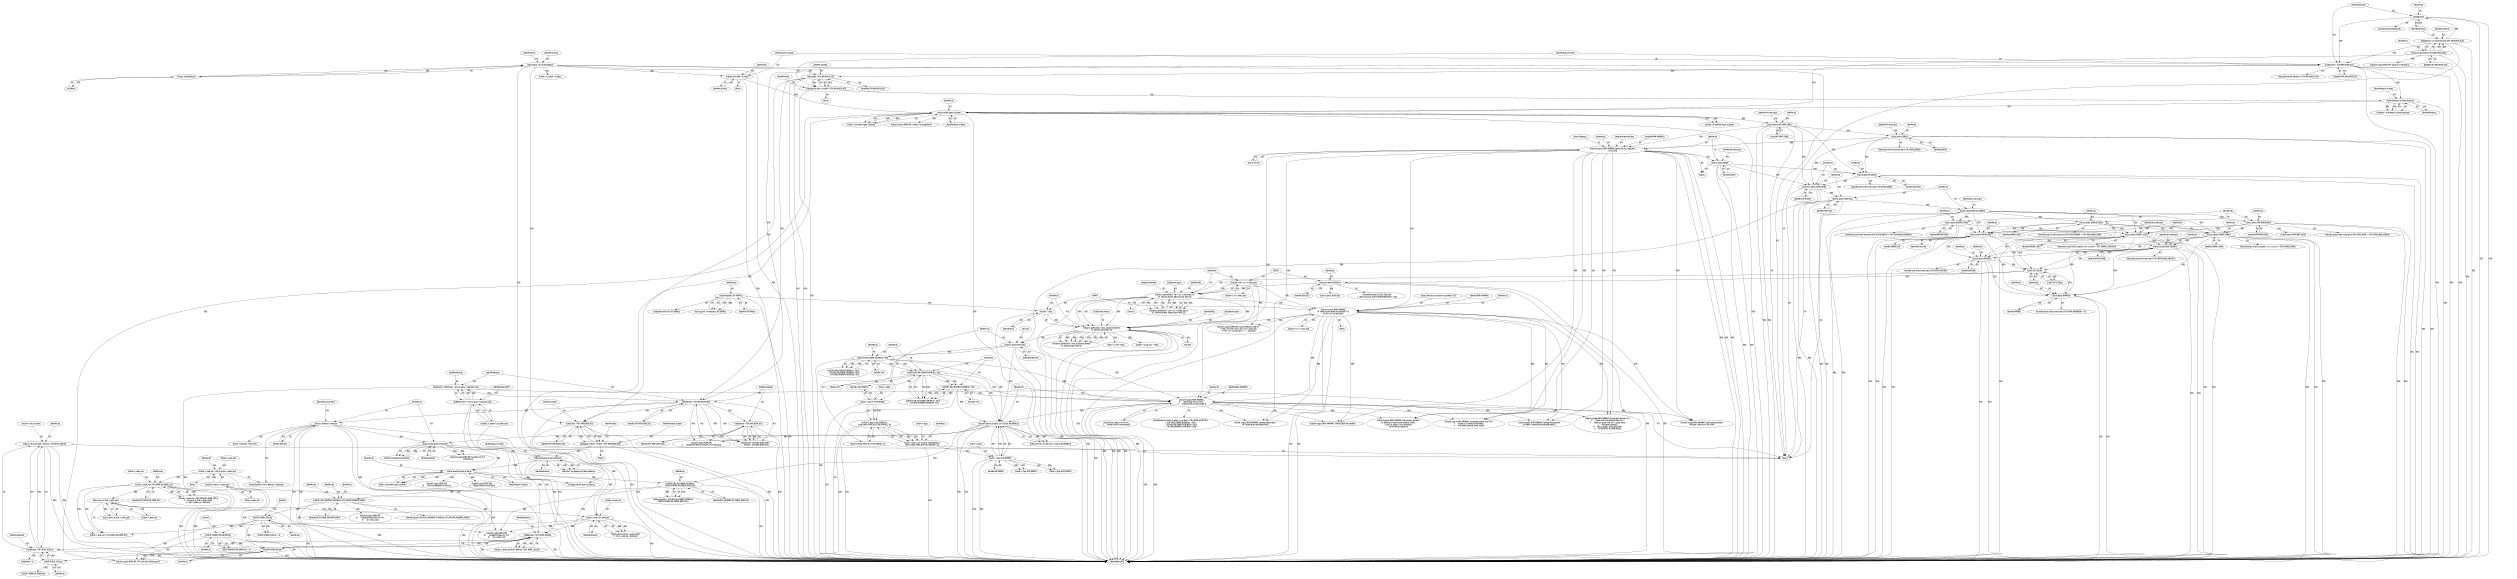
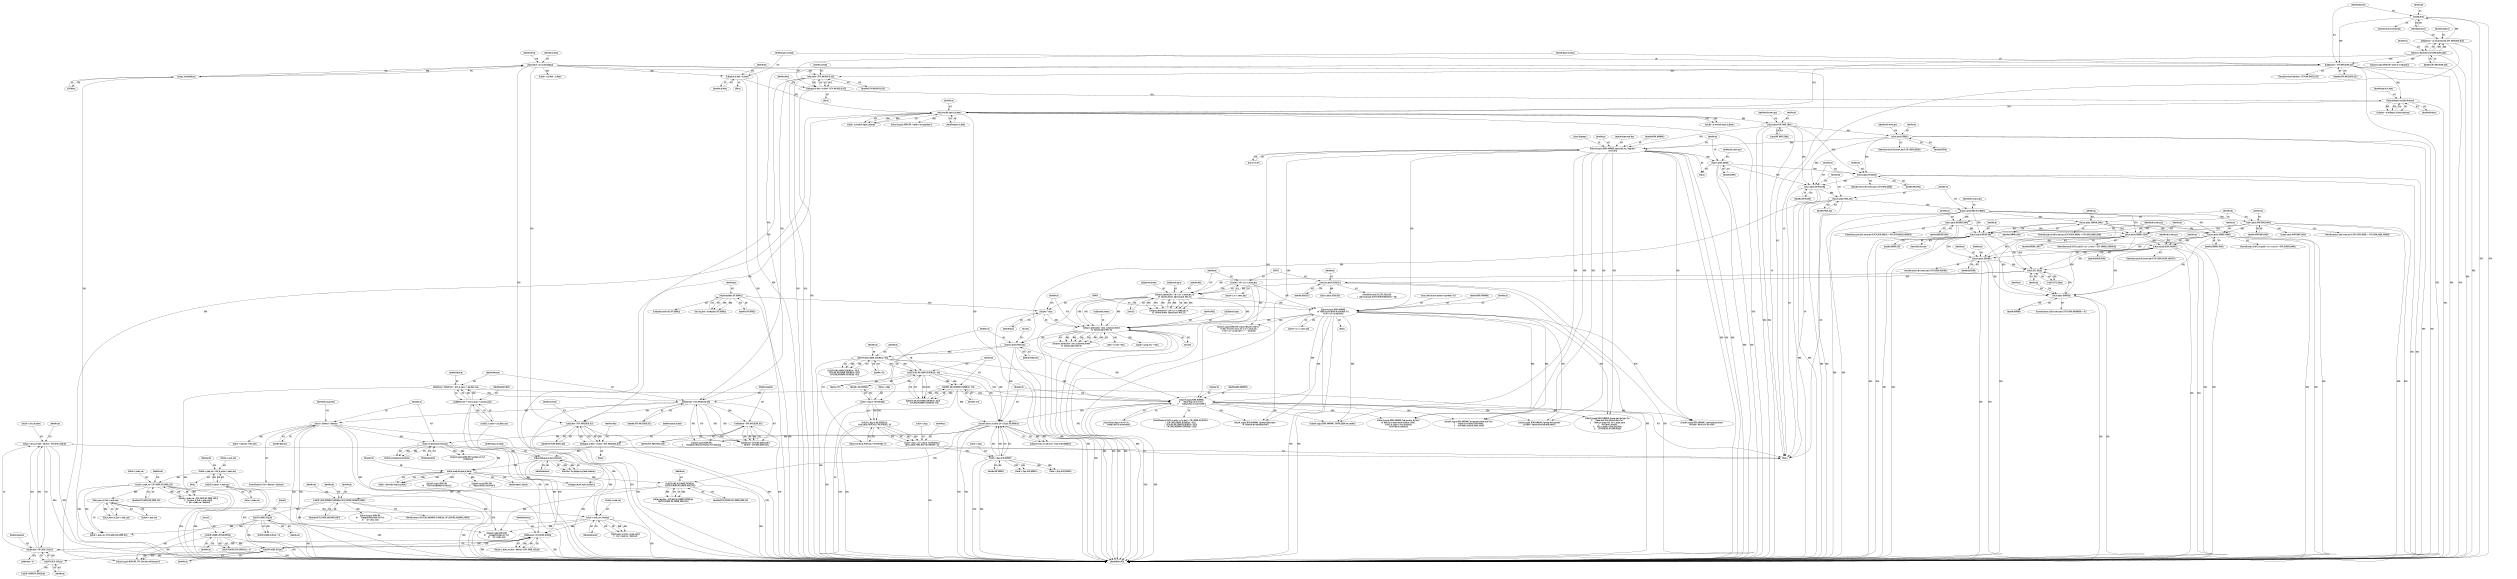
edge "(Call,blocksize = sb_min_blocksize(sb, EXT4_MIN_BLOCK_SIZE))" -> "(Call,blocksize != EXT4_MIN_BLOCK_SIZE)": now "(Call,sb_min_blocksize(sb, EXT4_MIN_BLOCK_SIZE))" -> "(Call,blocksize != EXT4_MIN_BLOCK_SIZE)"
node "(Call,errors_opt(sb, XATTR_USER))": label "(Call,errors_opt(sb, XATTR_USER))" -> "(Call,set_opt(sb, XATTR_USER))"
node "(Call,test_opt(sb, POSIX_ACL) ? MS_POSIXACL : 0)": label "(Call,test_opt(sb, POSIX_ACL) ? MS_POSIXACL : 0)" -> "(Call,test_inodes(sb, POSIX_ACL) ? MS_POSIXACL : 0)"
edge "(Call,sbi->s_inode_size = le16_to_cpu(es->s_inode_size))" -> "(ControlStructure,if (sb->s_blocksize != blocksize))": now "(Call,sbi->s_inode_size = le16_to_cpu(es->s_inode_size))" -> "(Call,le16_to_cpu(es->s_inode_size))"
node "(Identifier,EXT4_INCOMPAT_RO_COMPAT_HUGE_FILE)": label "(Identifier,EXT4_INCOMPAT_RO_COMPAT_HUGE_FILE)" -> "(Identifier,EXT4_FEATURE_RO_COMPAT_HUGE_FILE)"
edge "(Call,get_sb_block(&data))" -> "(MethodReturn,RET)": added, label "DDG:"
